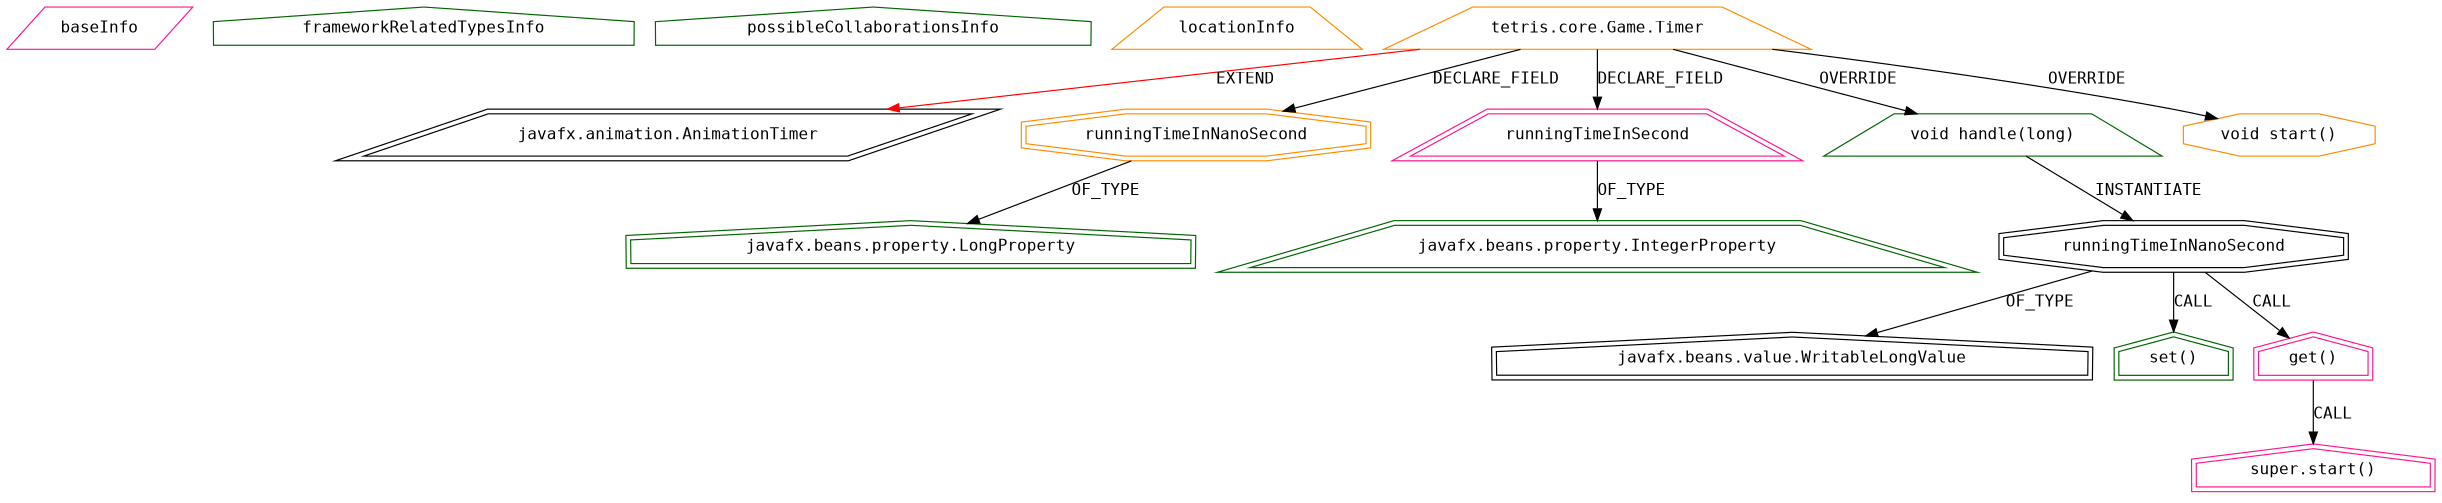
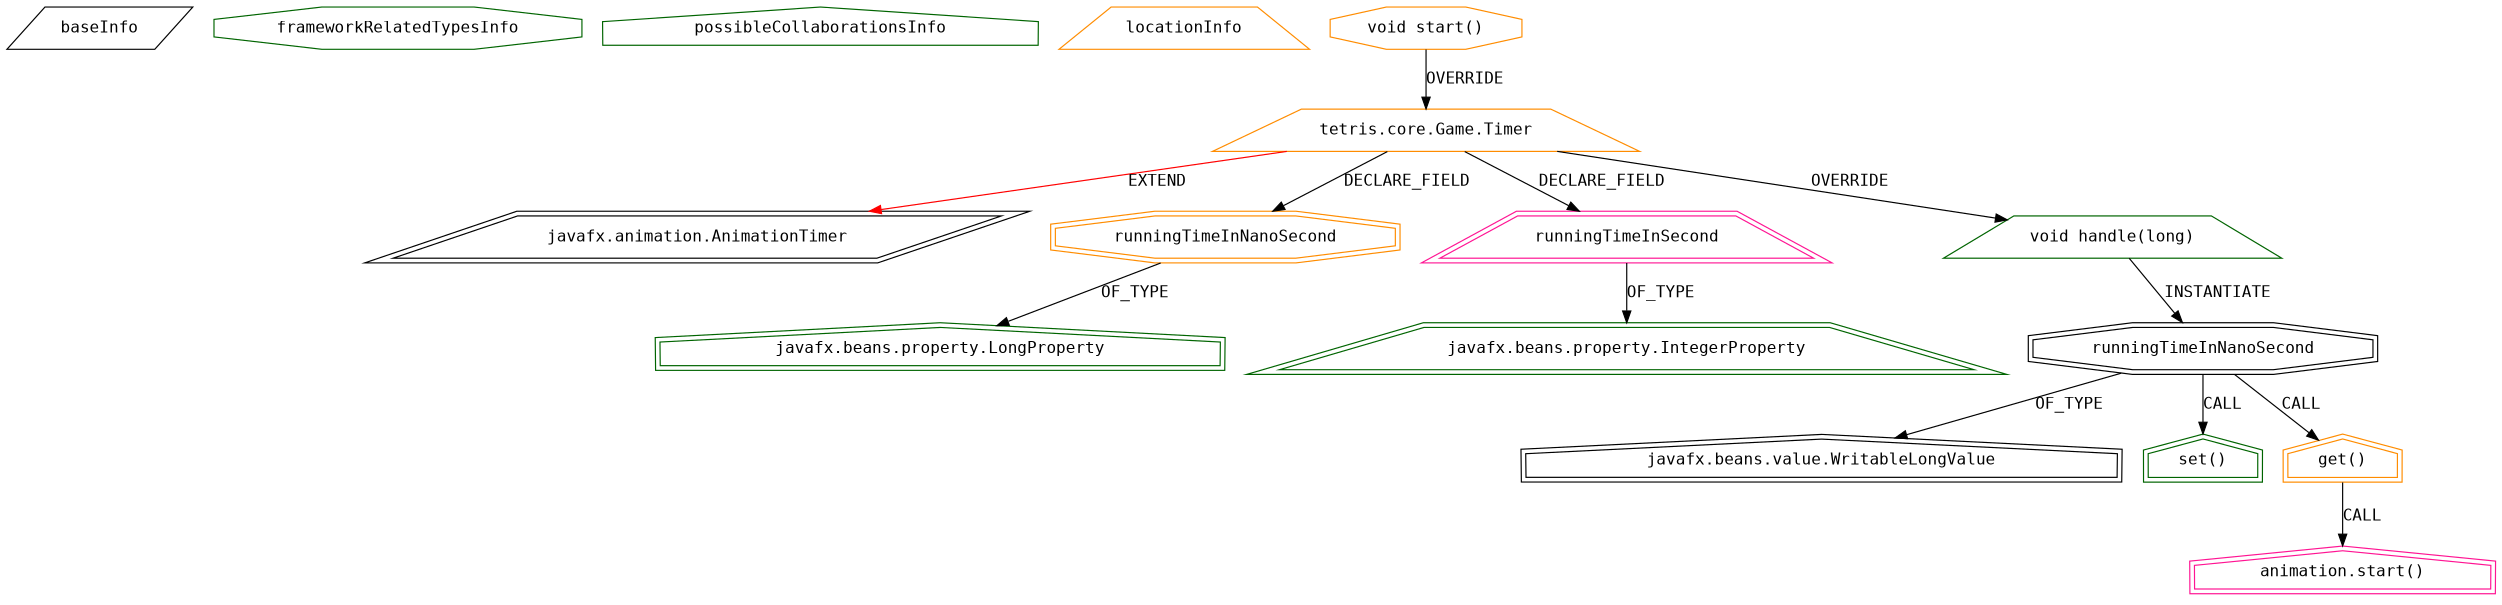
node "baseInfo": color deeppink -> black
node "frameworkRelatedTypesInfo": shape house -> octagon
edge "tetris.core.Game.Timer" -> "void start()": reversed
node "get()": color deeppink -> darkorange
node "super.start()": label "super.start()" -> "animation.start()"
